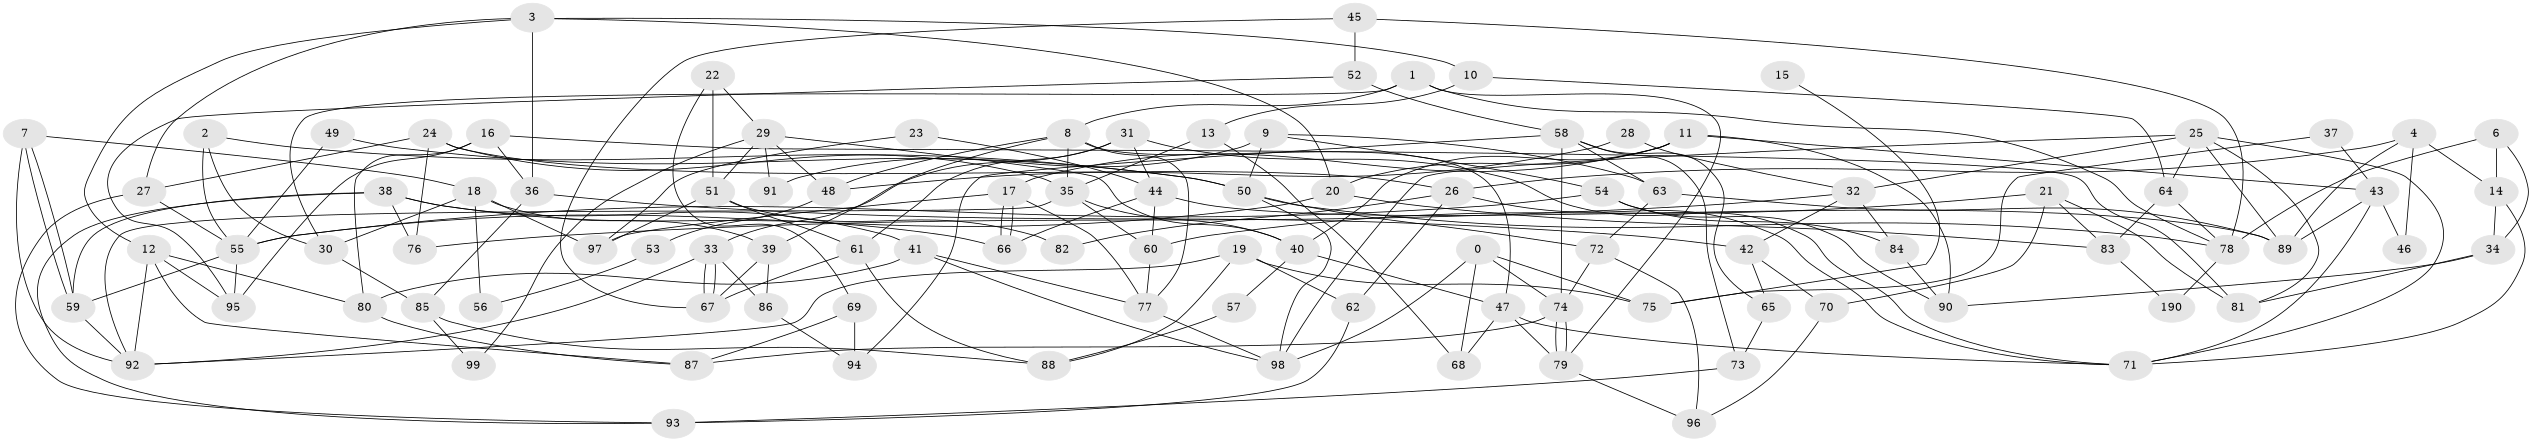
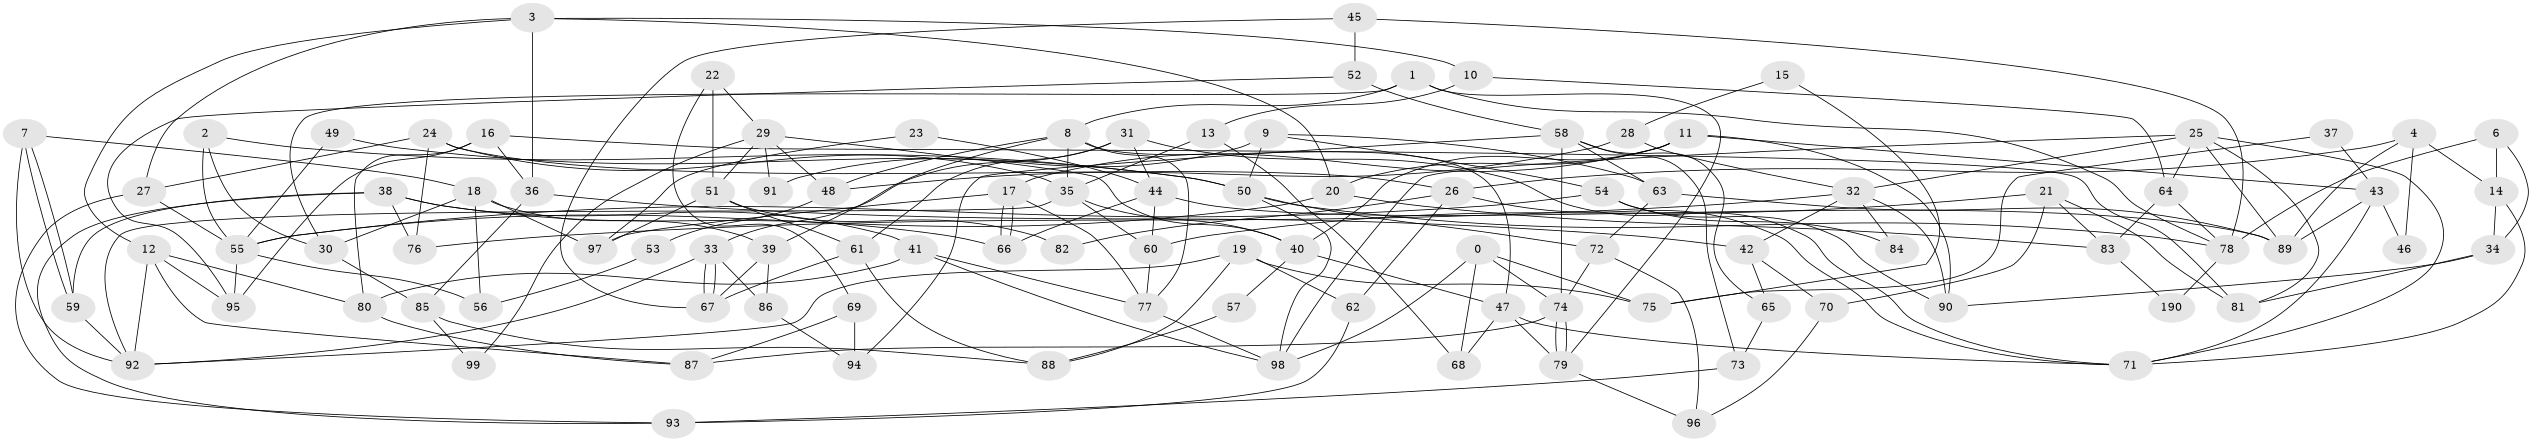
edge "15" -- "28": added
edge "84" -- "90": now "32" -- "90"
edge "55" -- "59": now "55" -- "56"
